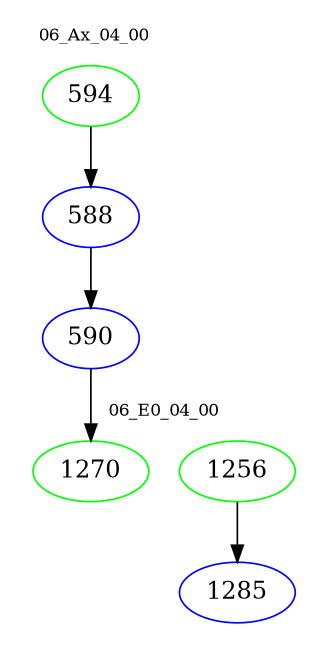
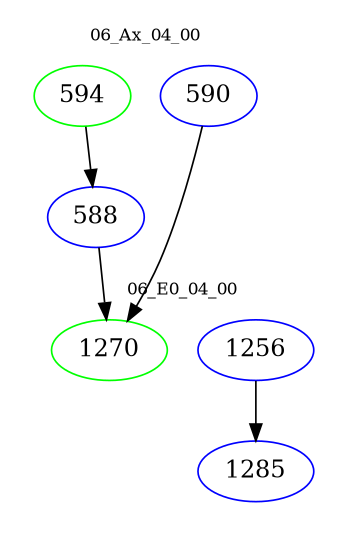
edge "588" -> "590": now "588" -> "1270"
node "1256": color green -> blue
